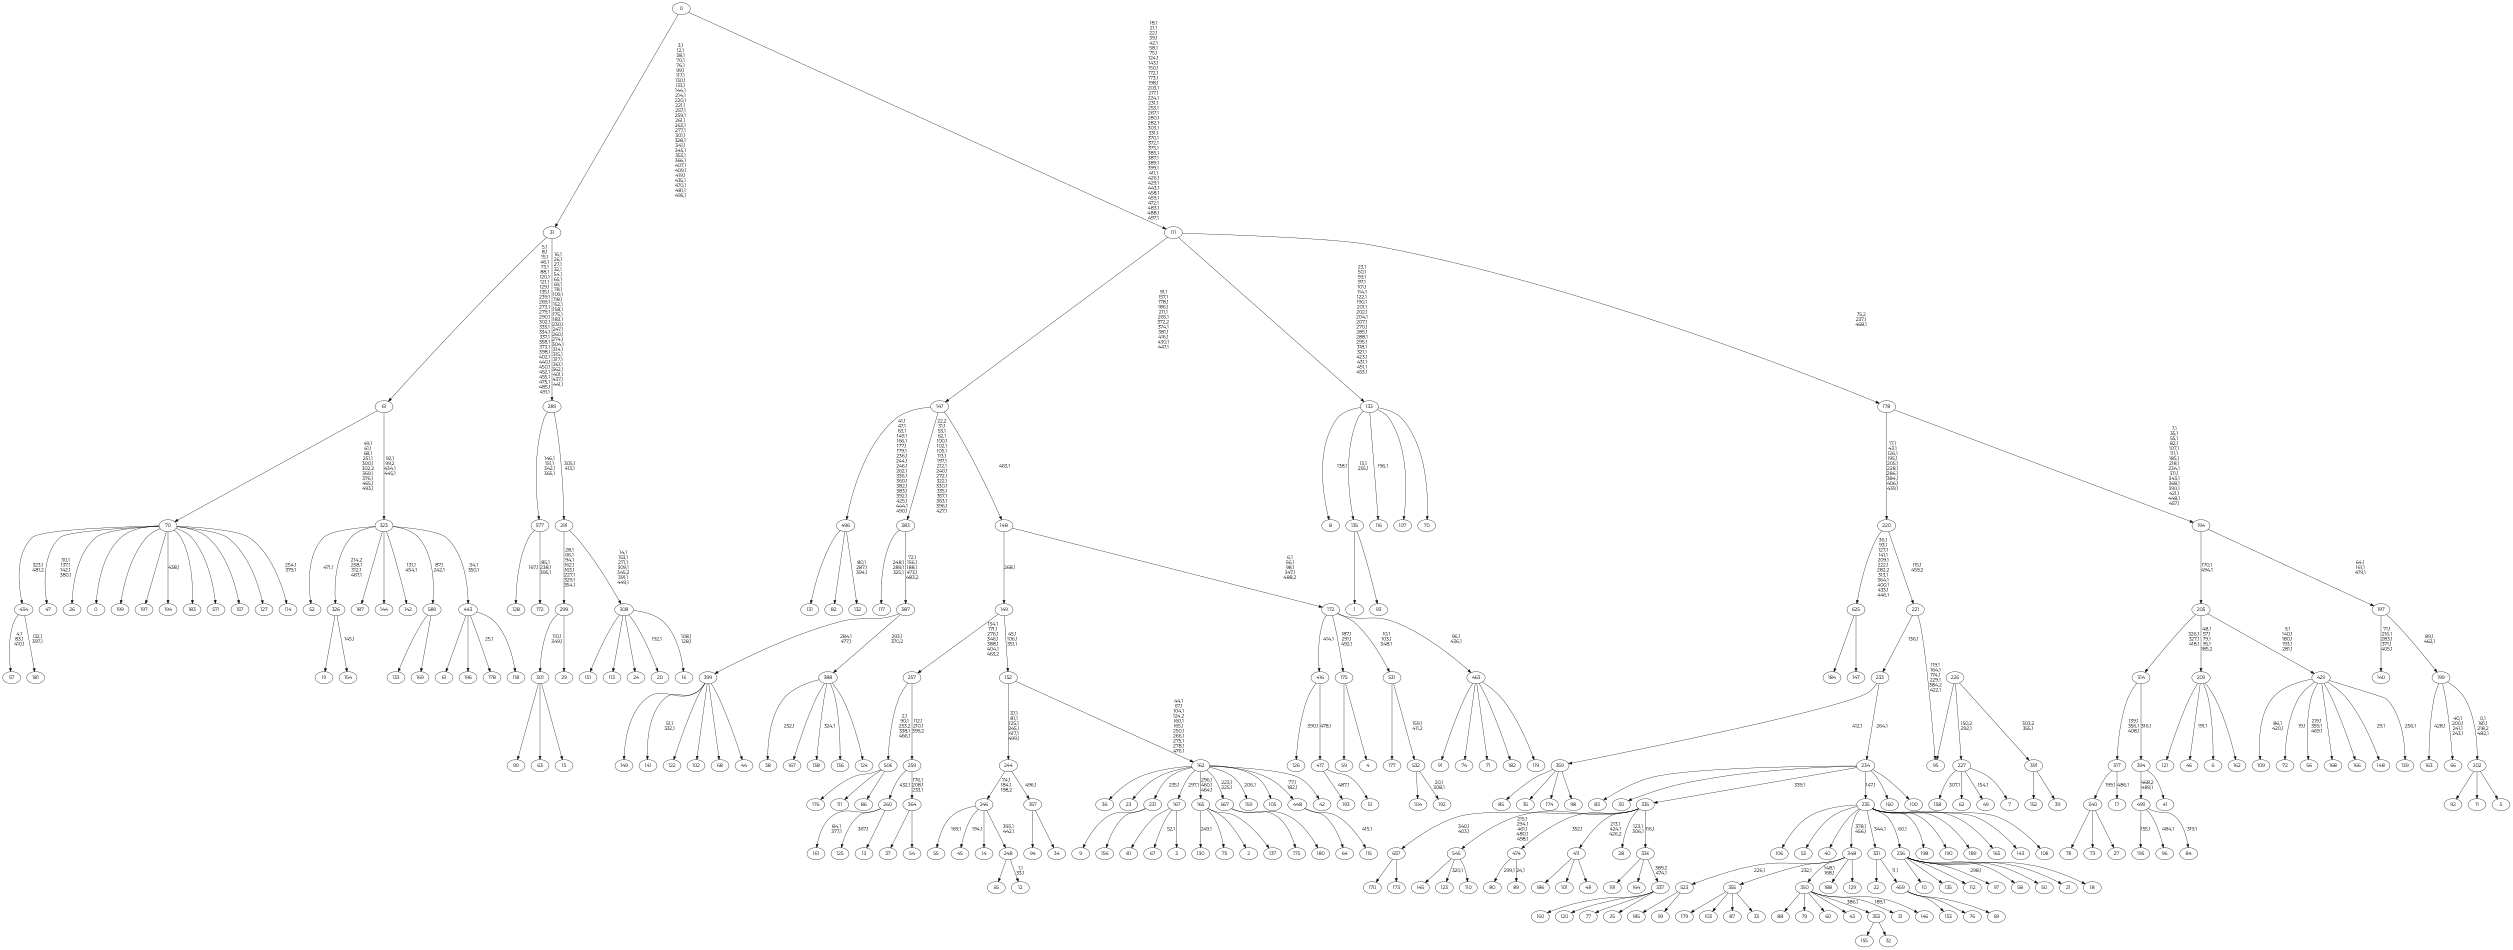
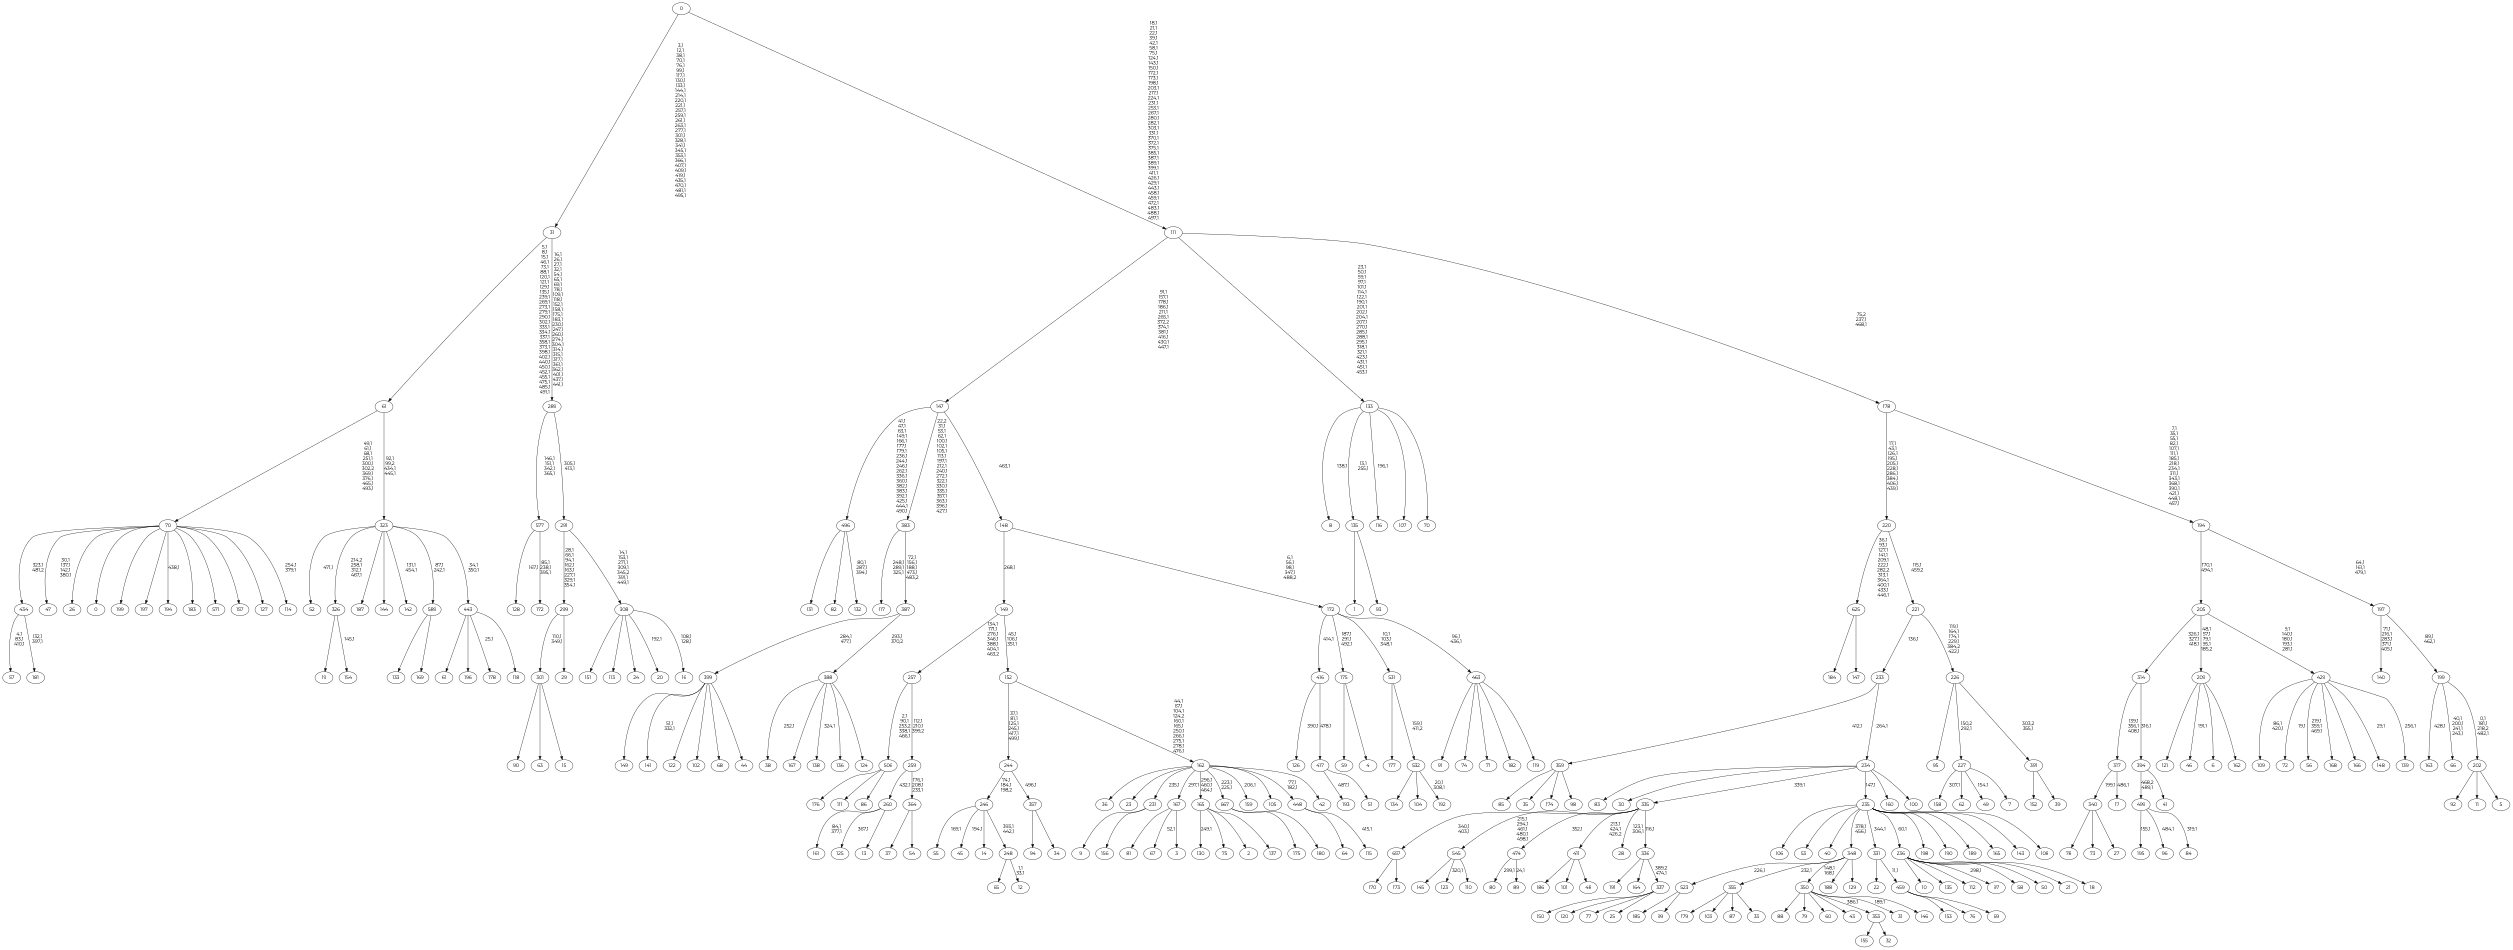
edge "221" -> "95": now "221" -> "226"
node "134": added
